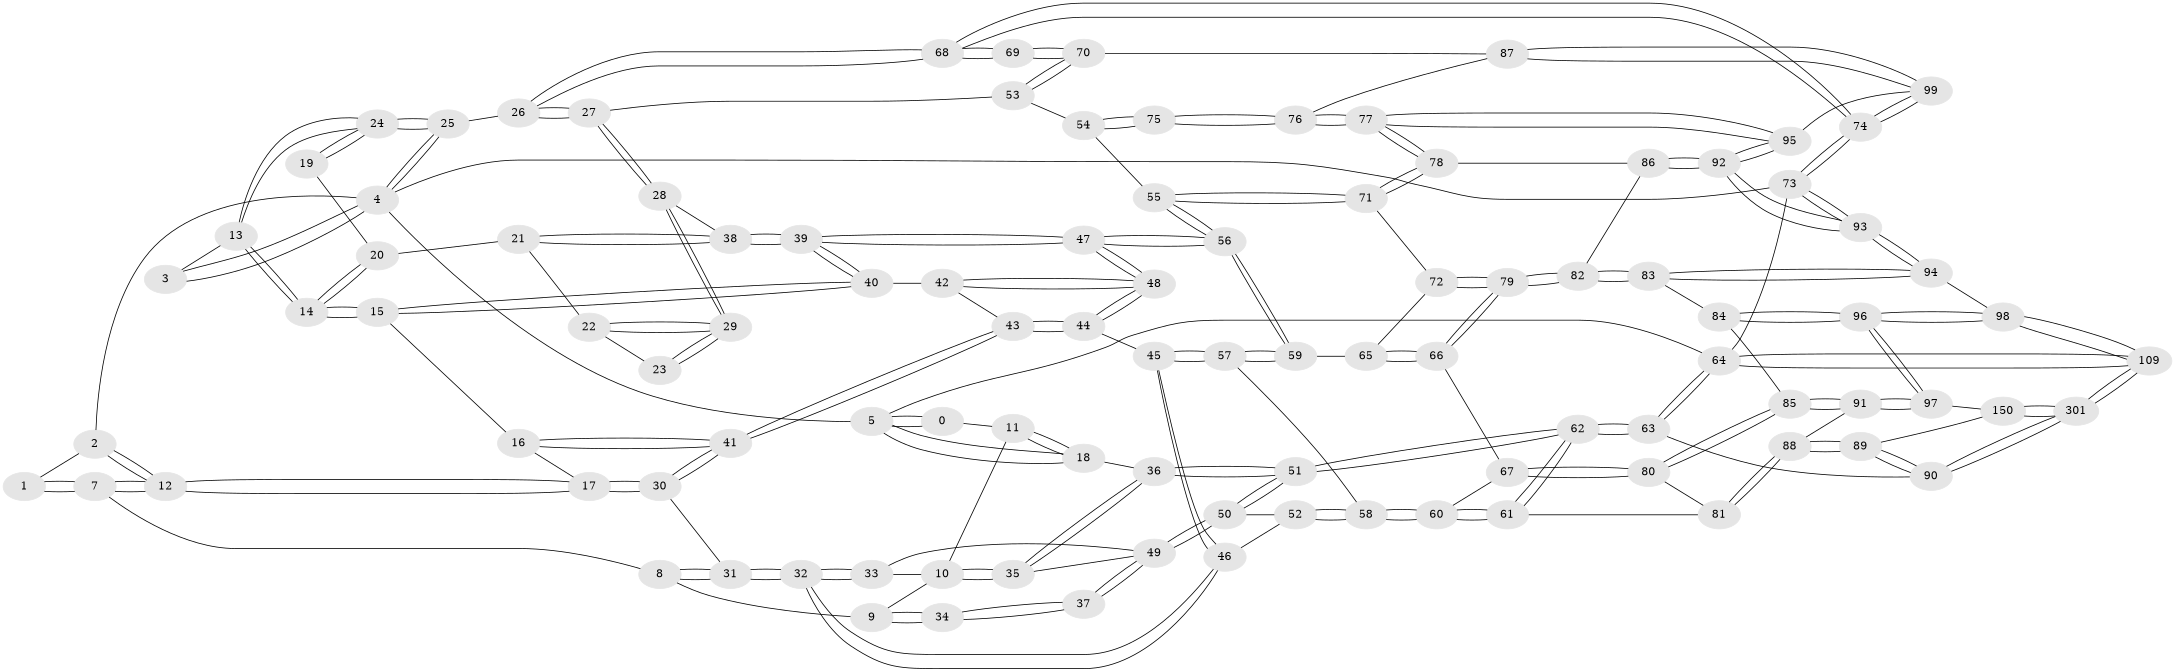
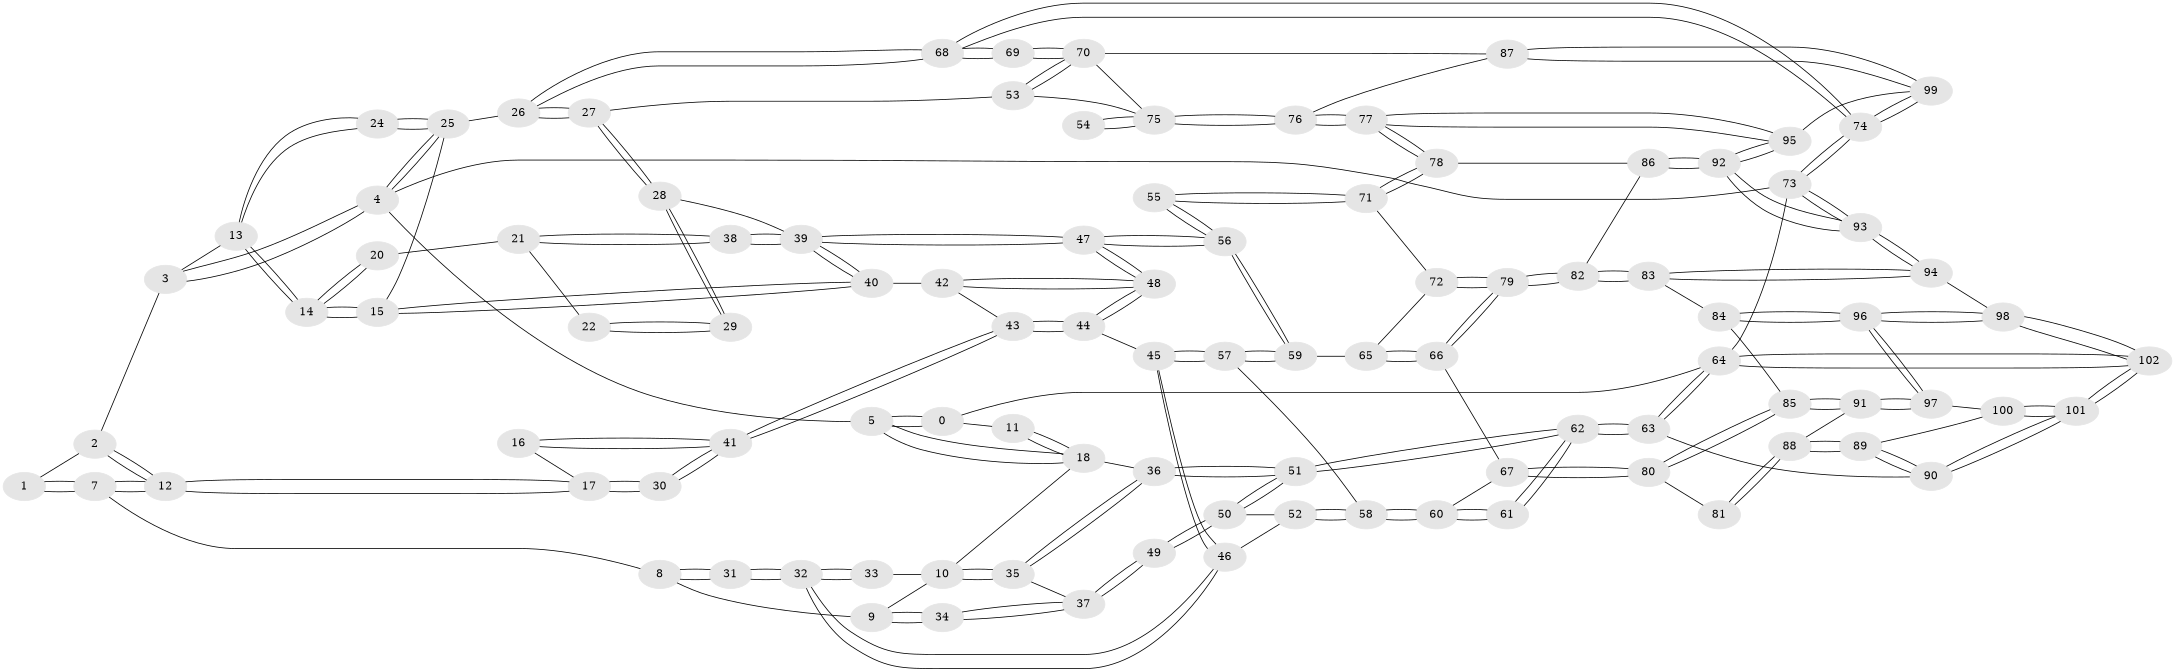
edge "70" -- "75": added
edge "53" -- "54": now "53" -- "75"
node "19": removed
edge "54" -- "55": removed
edge "28" -- "38": now "28" -- "39"
edge "4" -- "2": now "3" -- "2"
edge "64" -- "5": now "64" -- "0"
node "109": label "109" -> "102"
node "23": removed
edge "15" -- "16": now "15" -- "25"
node "150": label "150" -> "100"
node "301": label "301" -> "101"
edge "11" -- "10": now "18" -- "10"
edge "61" -- "81": removed
edge "30" -- "31": removed
edge "49" -- "33": removed
edge "49" -- "35": now "37" -- "35"
